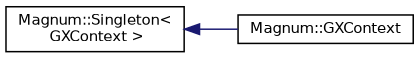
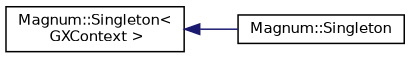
node "Magnum::GXContext": label "Magnum::GXContext" -> "Magnum::Singleton"
